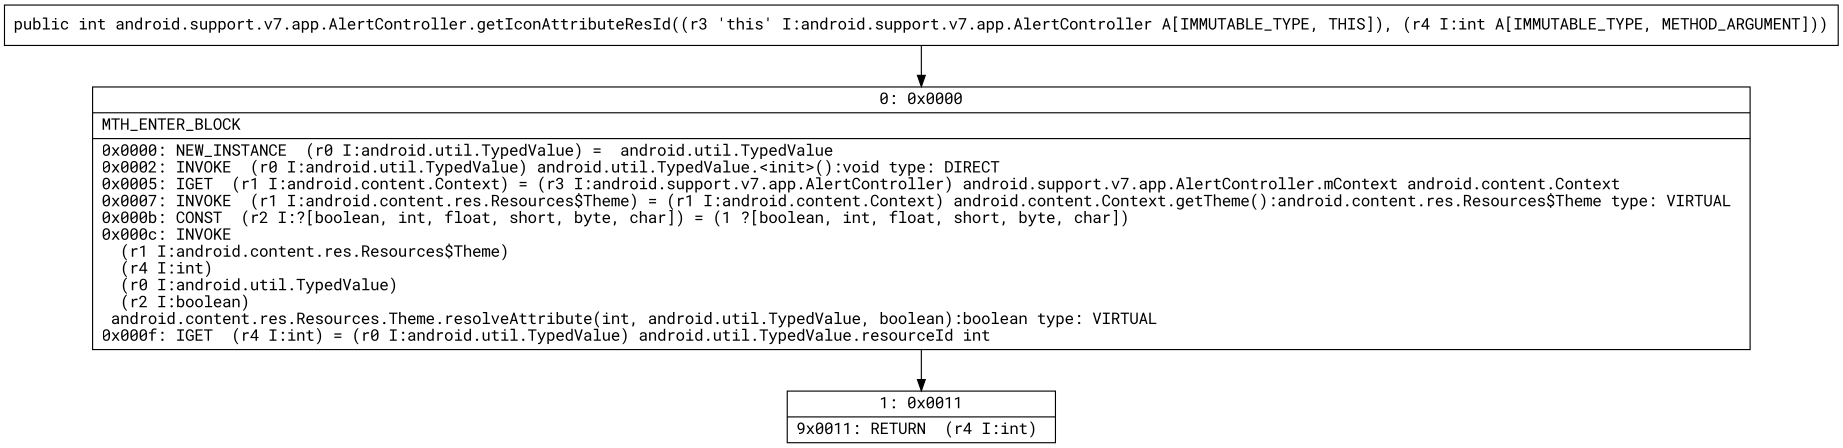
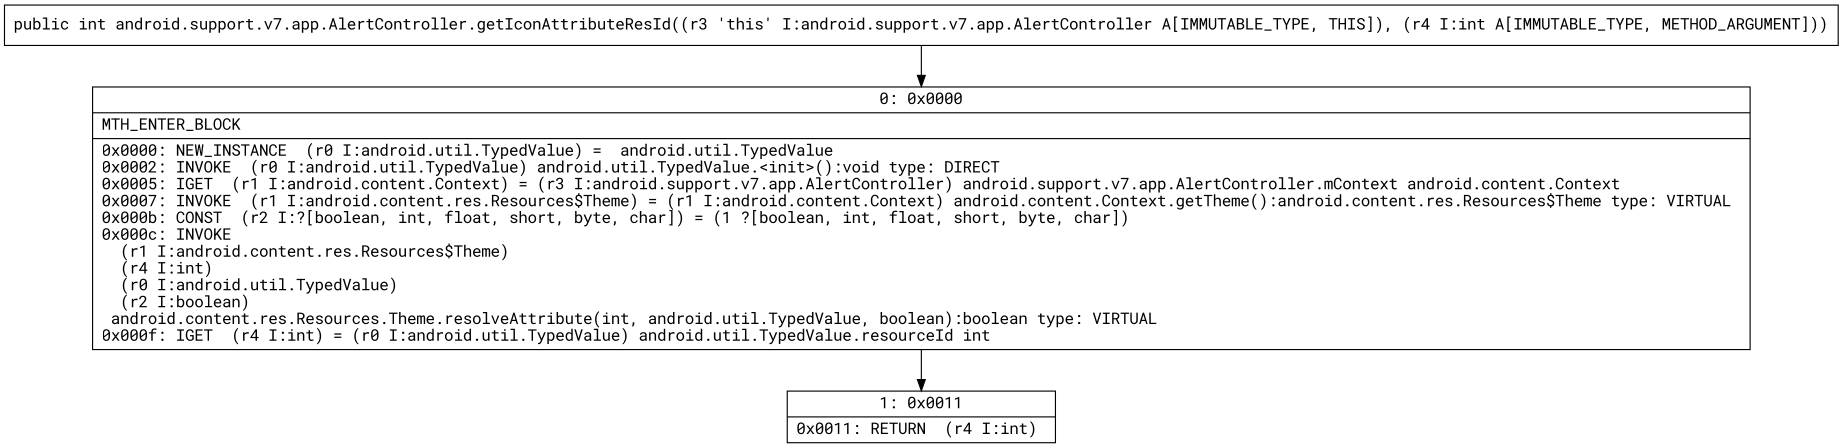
node "1: 0x0011": text "9x0011: RETURN  (r4 I:int)" -> "0x0011: RETURN  (r4 I:int)"
